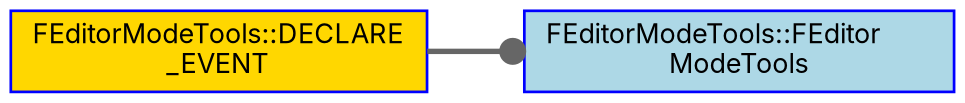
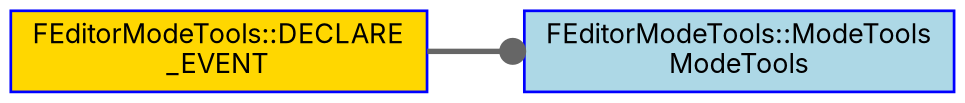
node "FEditorModeTools::FEditor ModeTools": label "FEditorModeTools::FEditor ModeTools" -> "FEditorModeTools::ModeTools ModeTools"
